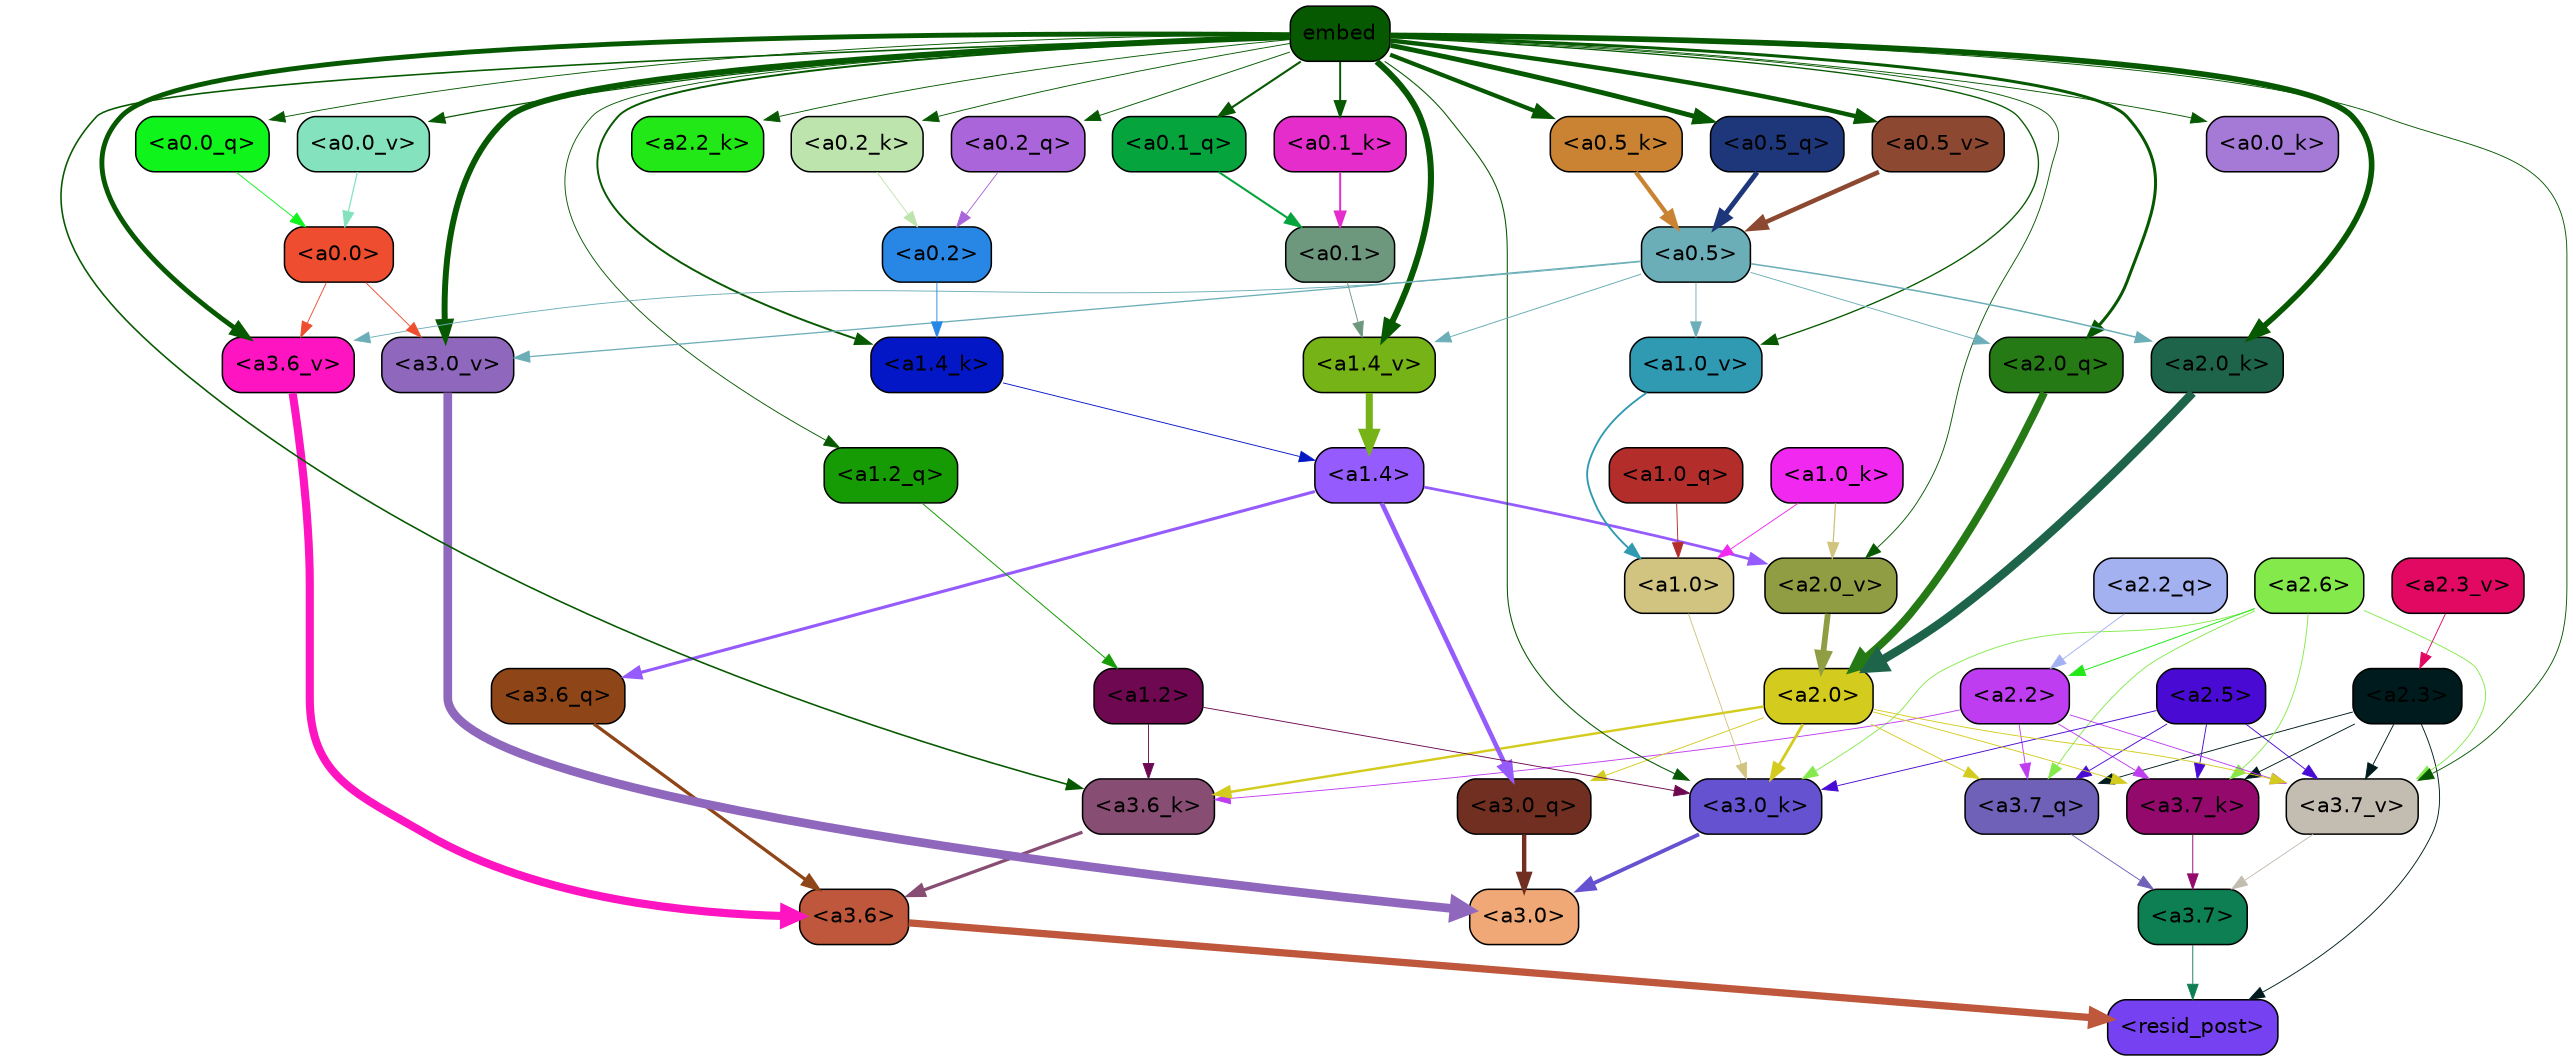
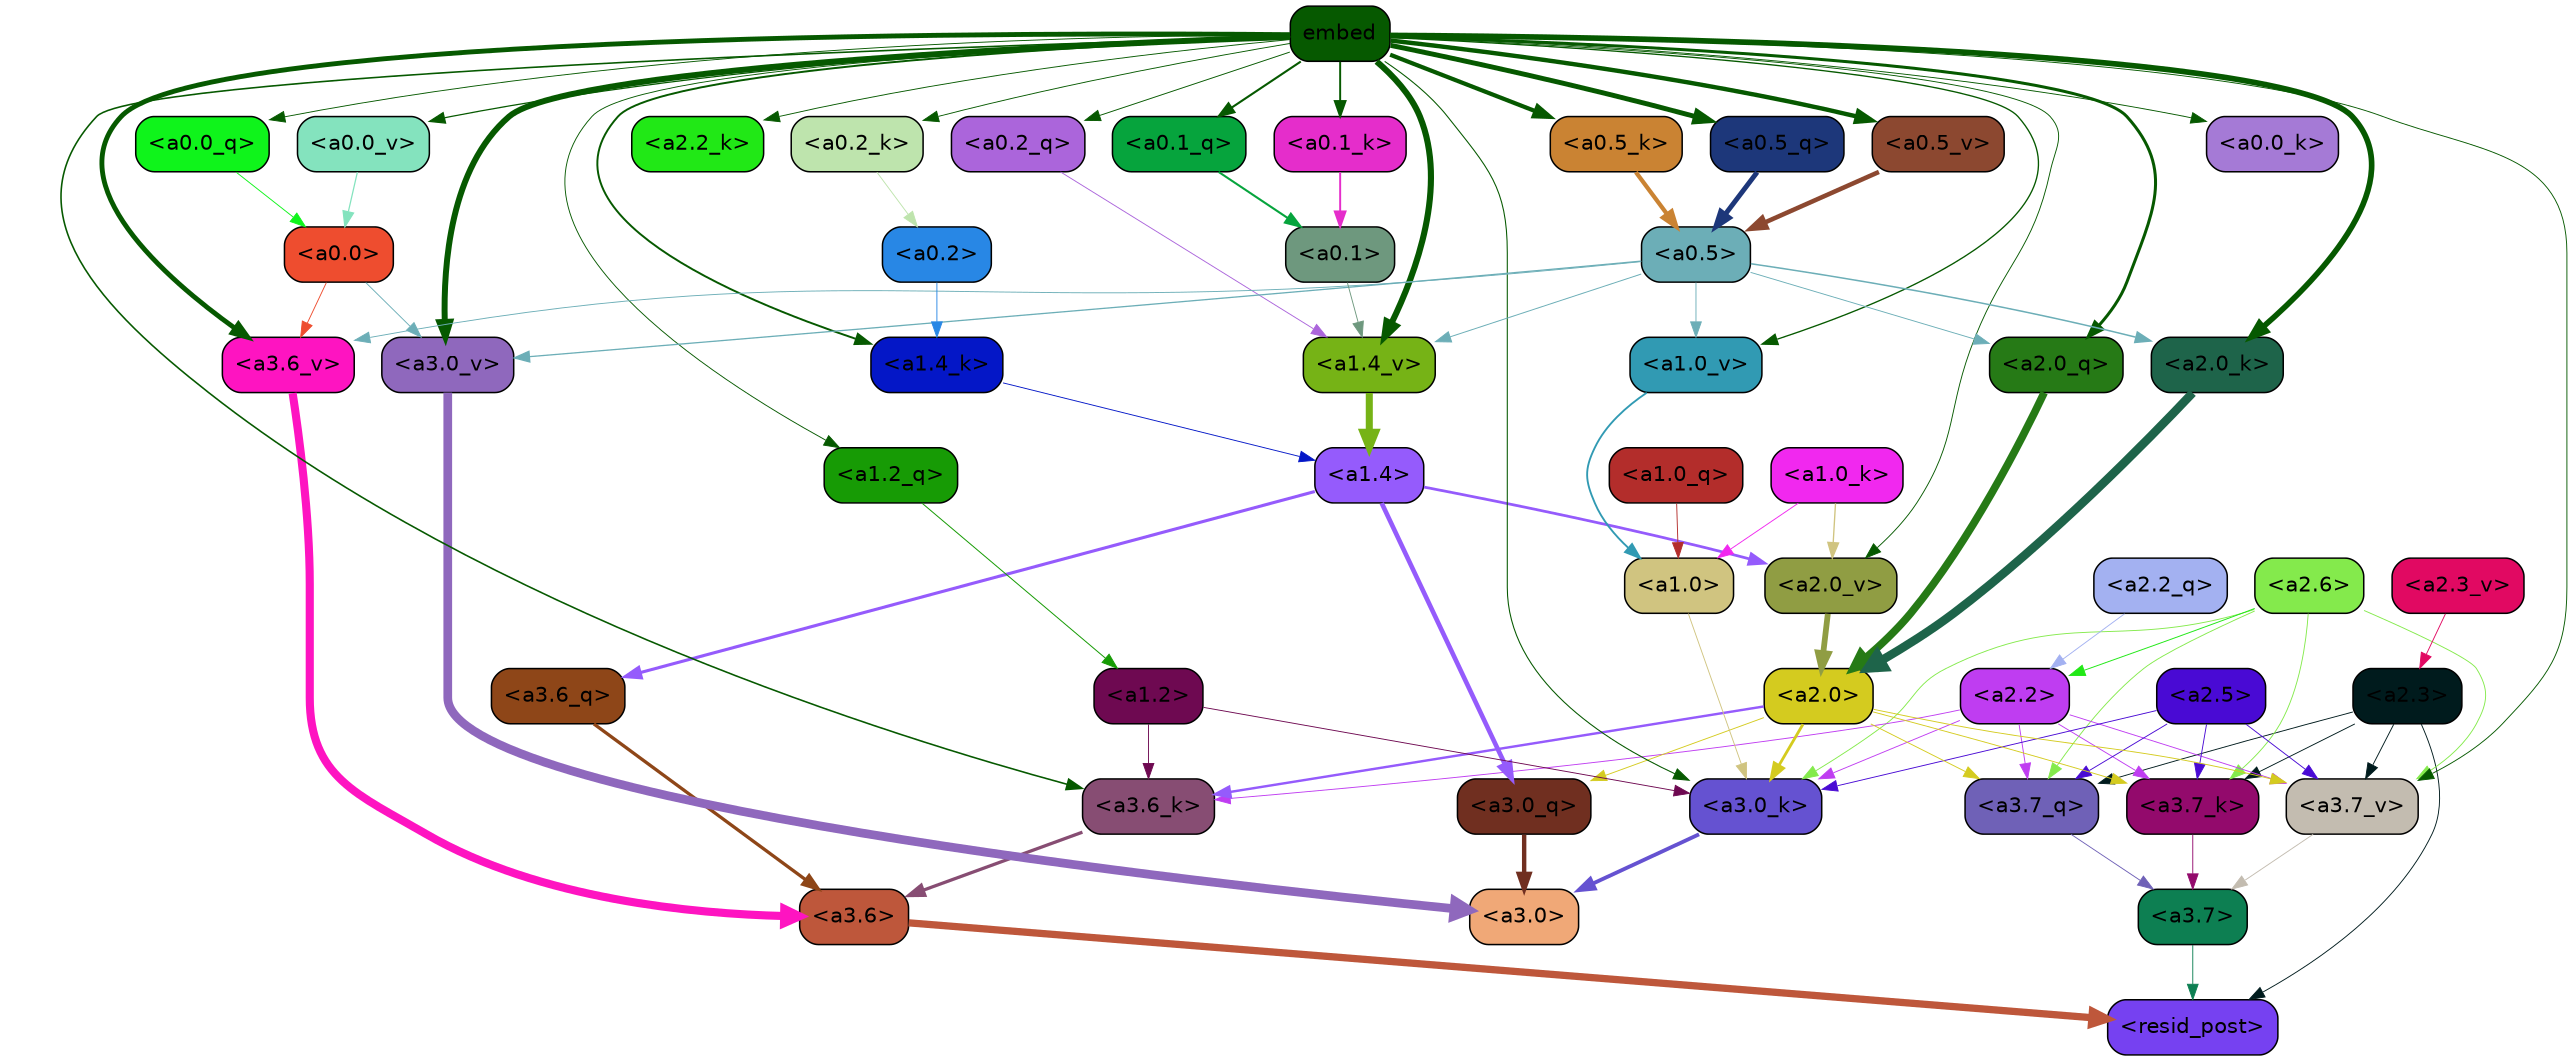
edge "<a0.2_q>" -> "<a0.2>": now "<a0.2_q>" -> "<a1.4_v>"
edge "<a0.0>" -> "<a3.0_v>": color #ee4d2f -> #6caeb7
edge "<a2.0>" -> "<a3.6_k>": color #d4cb1f -> #955bfc
edge "<a2.2>" -> "<a3.0_k>": added
